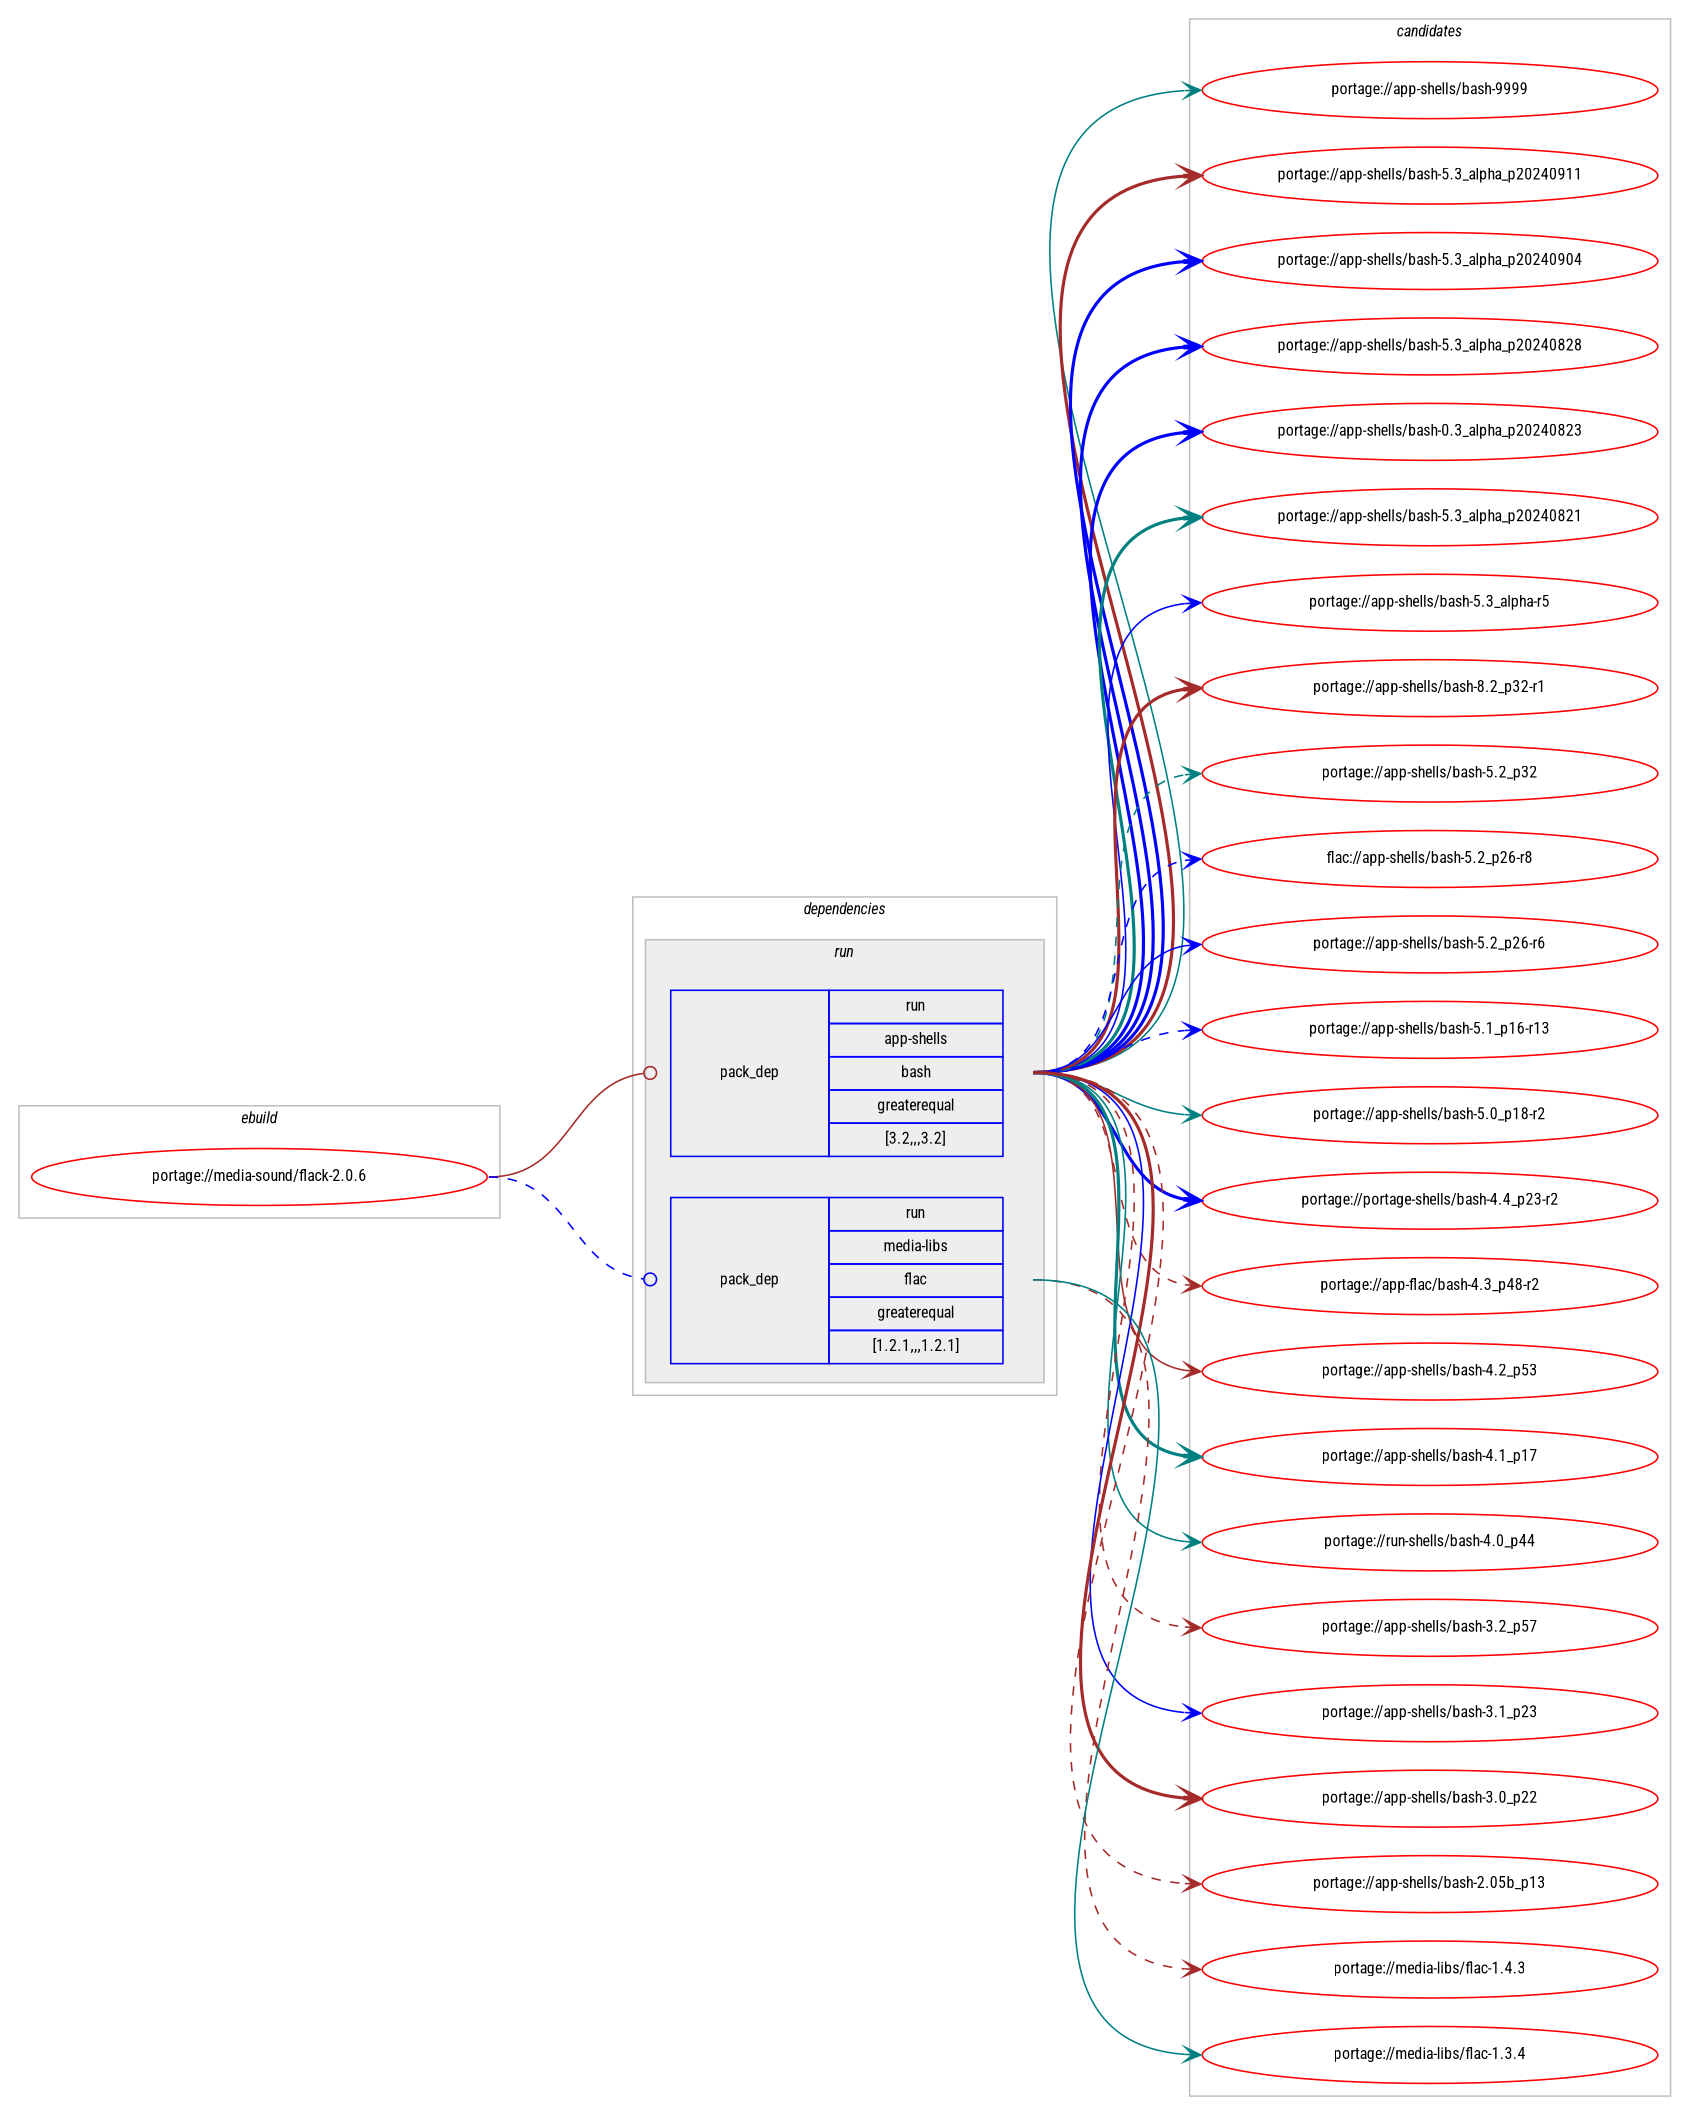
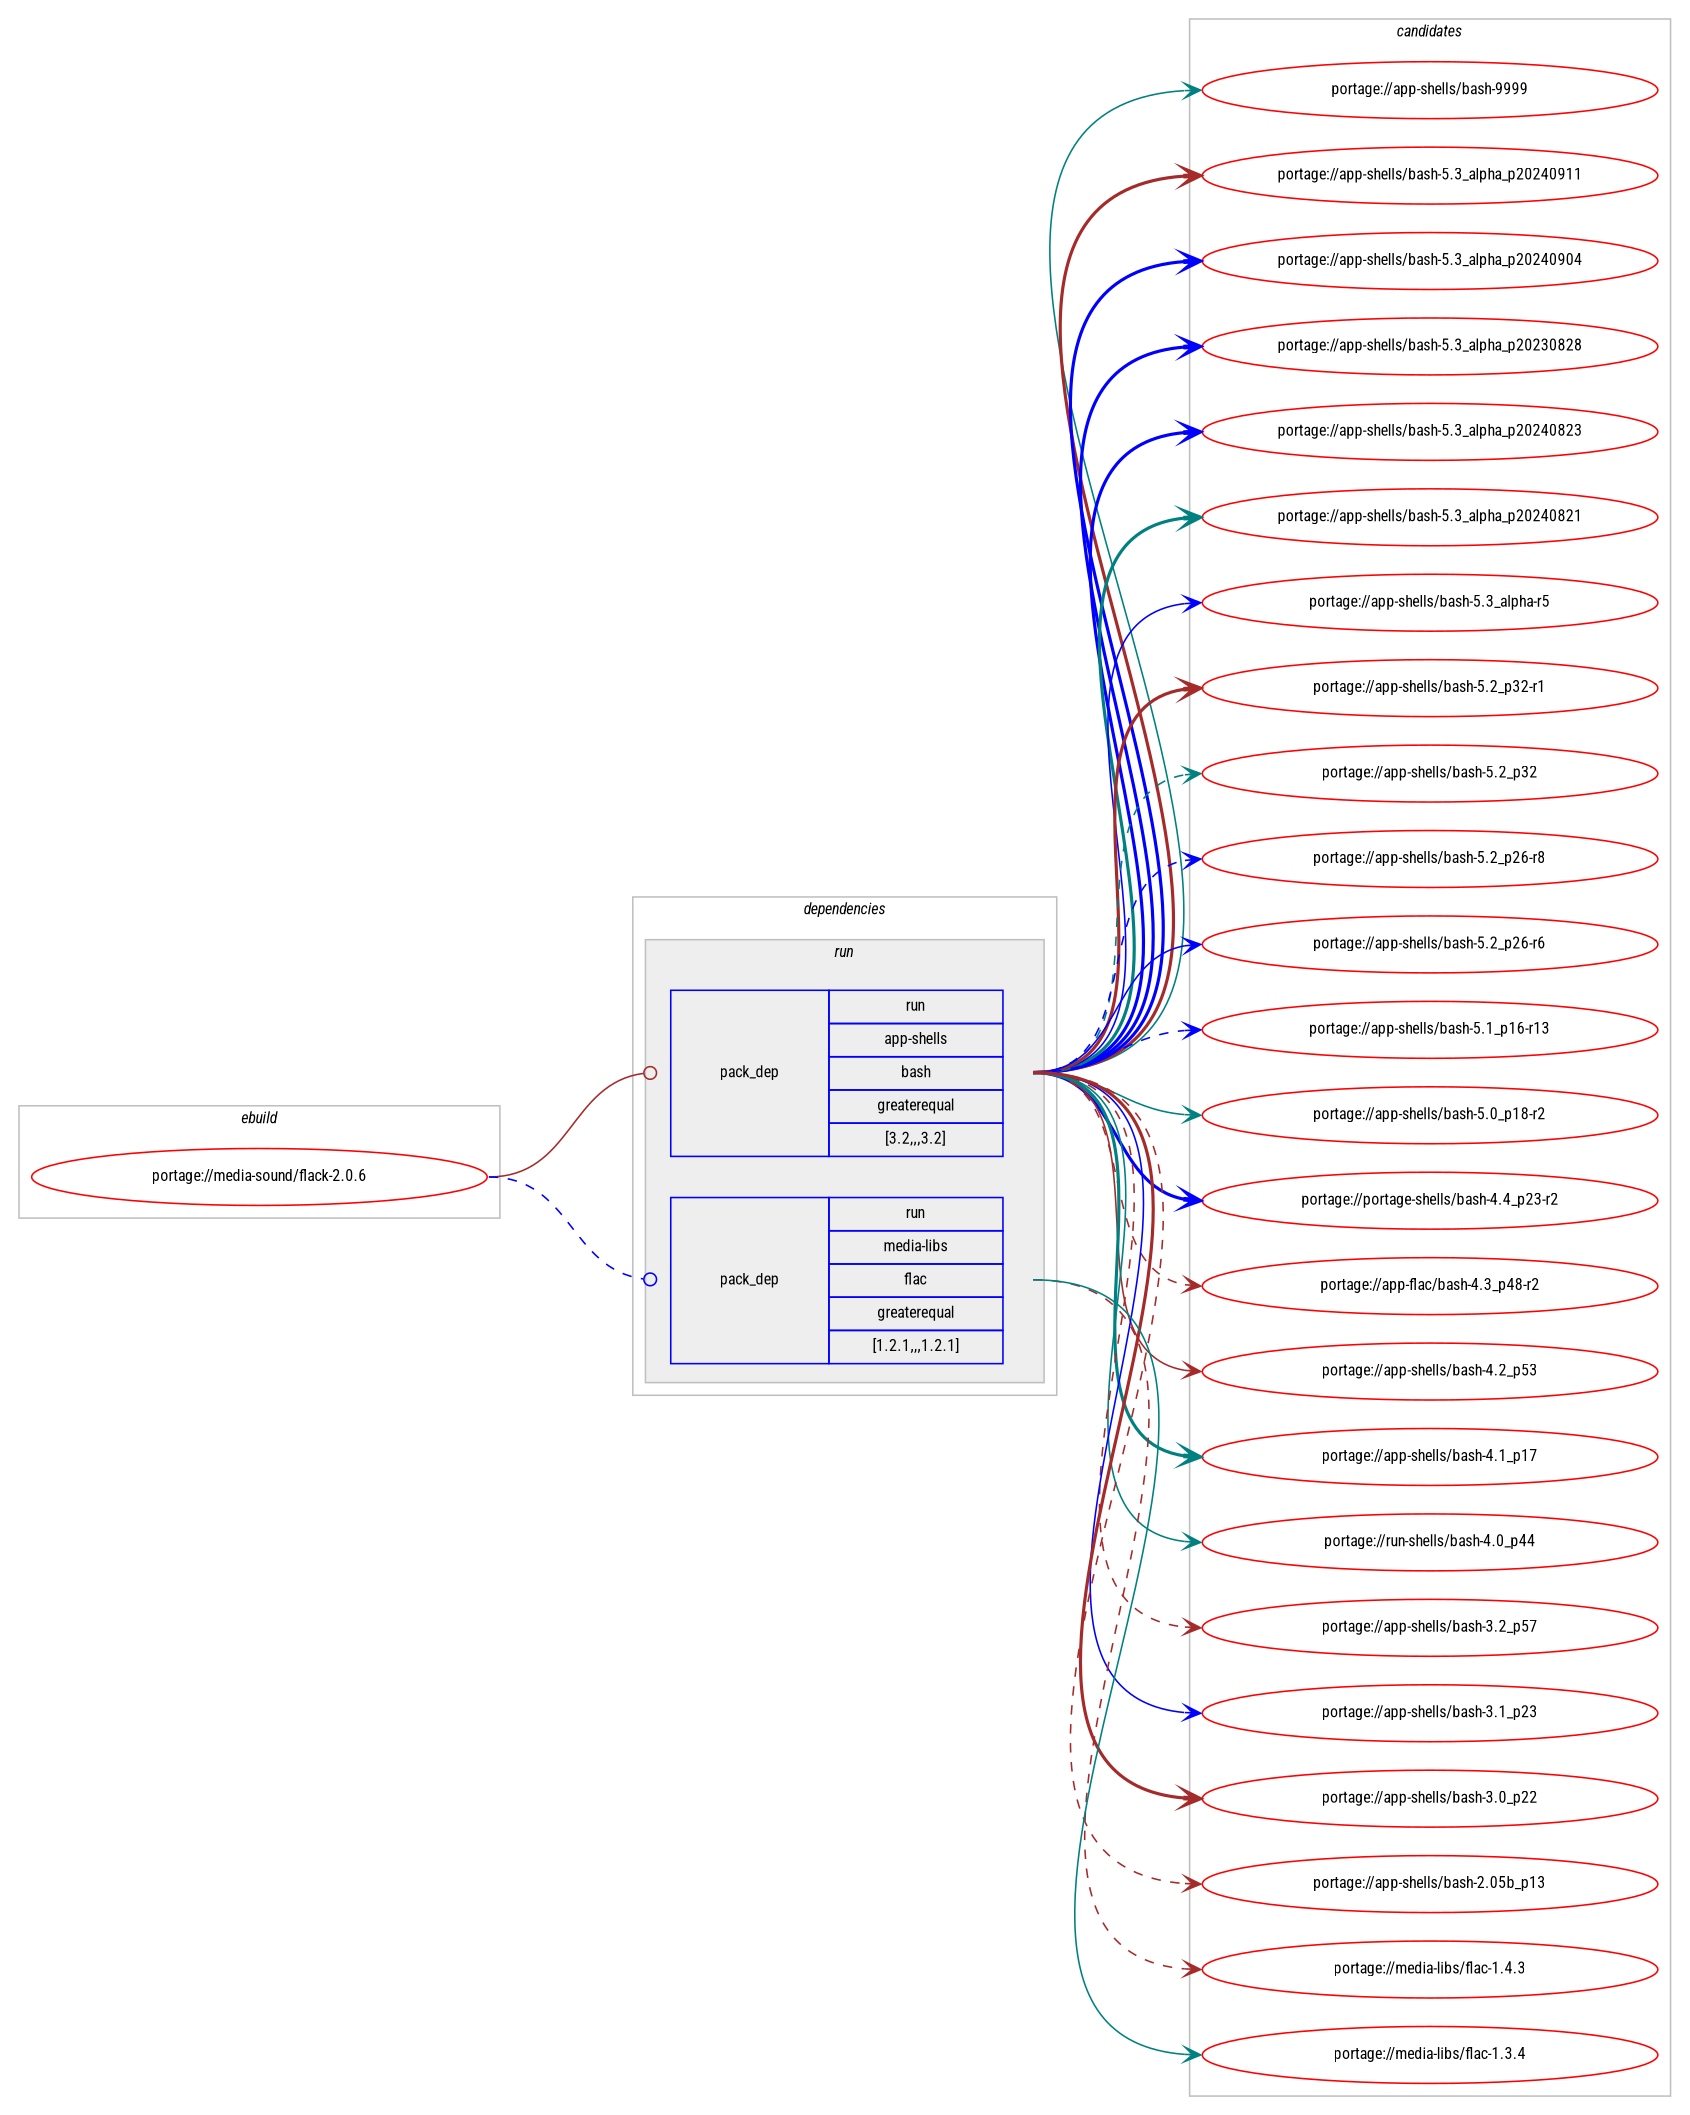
node "portage://app-shells/bash-5.3_alpha_p20240828": label "portage://app-shells/bash-5.3_alpha_p20240828" -> "portage://app-shells/bash-5.3_alpha_p20230828"
node "portage://app-shells/bash-0.3_alpha_p20240823": label "portage://app-shells/bash-0.3_alpha_p20240823" -> "portage://app-shells/bash-5.3_alpha_p20240823"
node "portage://app-shells/bash-8.2_p32-r1": label "portage://app-shells/bash-8.2_p32-r1" -> "portage://app-shells/bash-5.2_p32-r1"
node "flac://app-shells/bash-5.2_p26-r8": label "flac://app-shells/bash-5.2_p26-r8" -> "portage://app-shells/bash-5.2_p26-r8"
